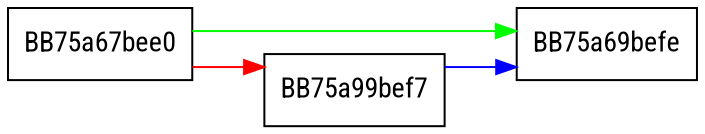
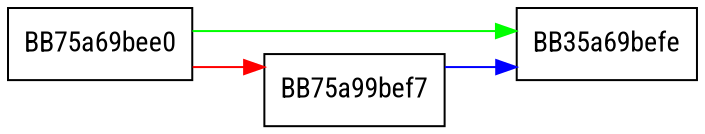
node "BB75a67bee0": label "BB75a67bee0" -> "BB75a69bee0"
node "BB75a69befe": label "BB75a69befe" -> "BB35a69befe"
